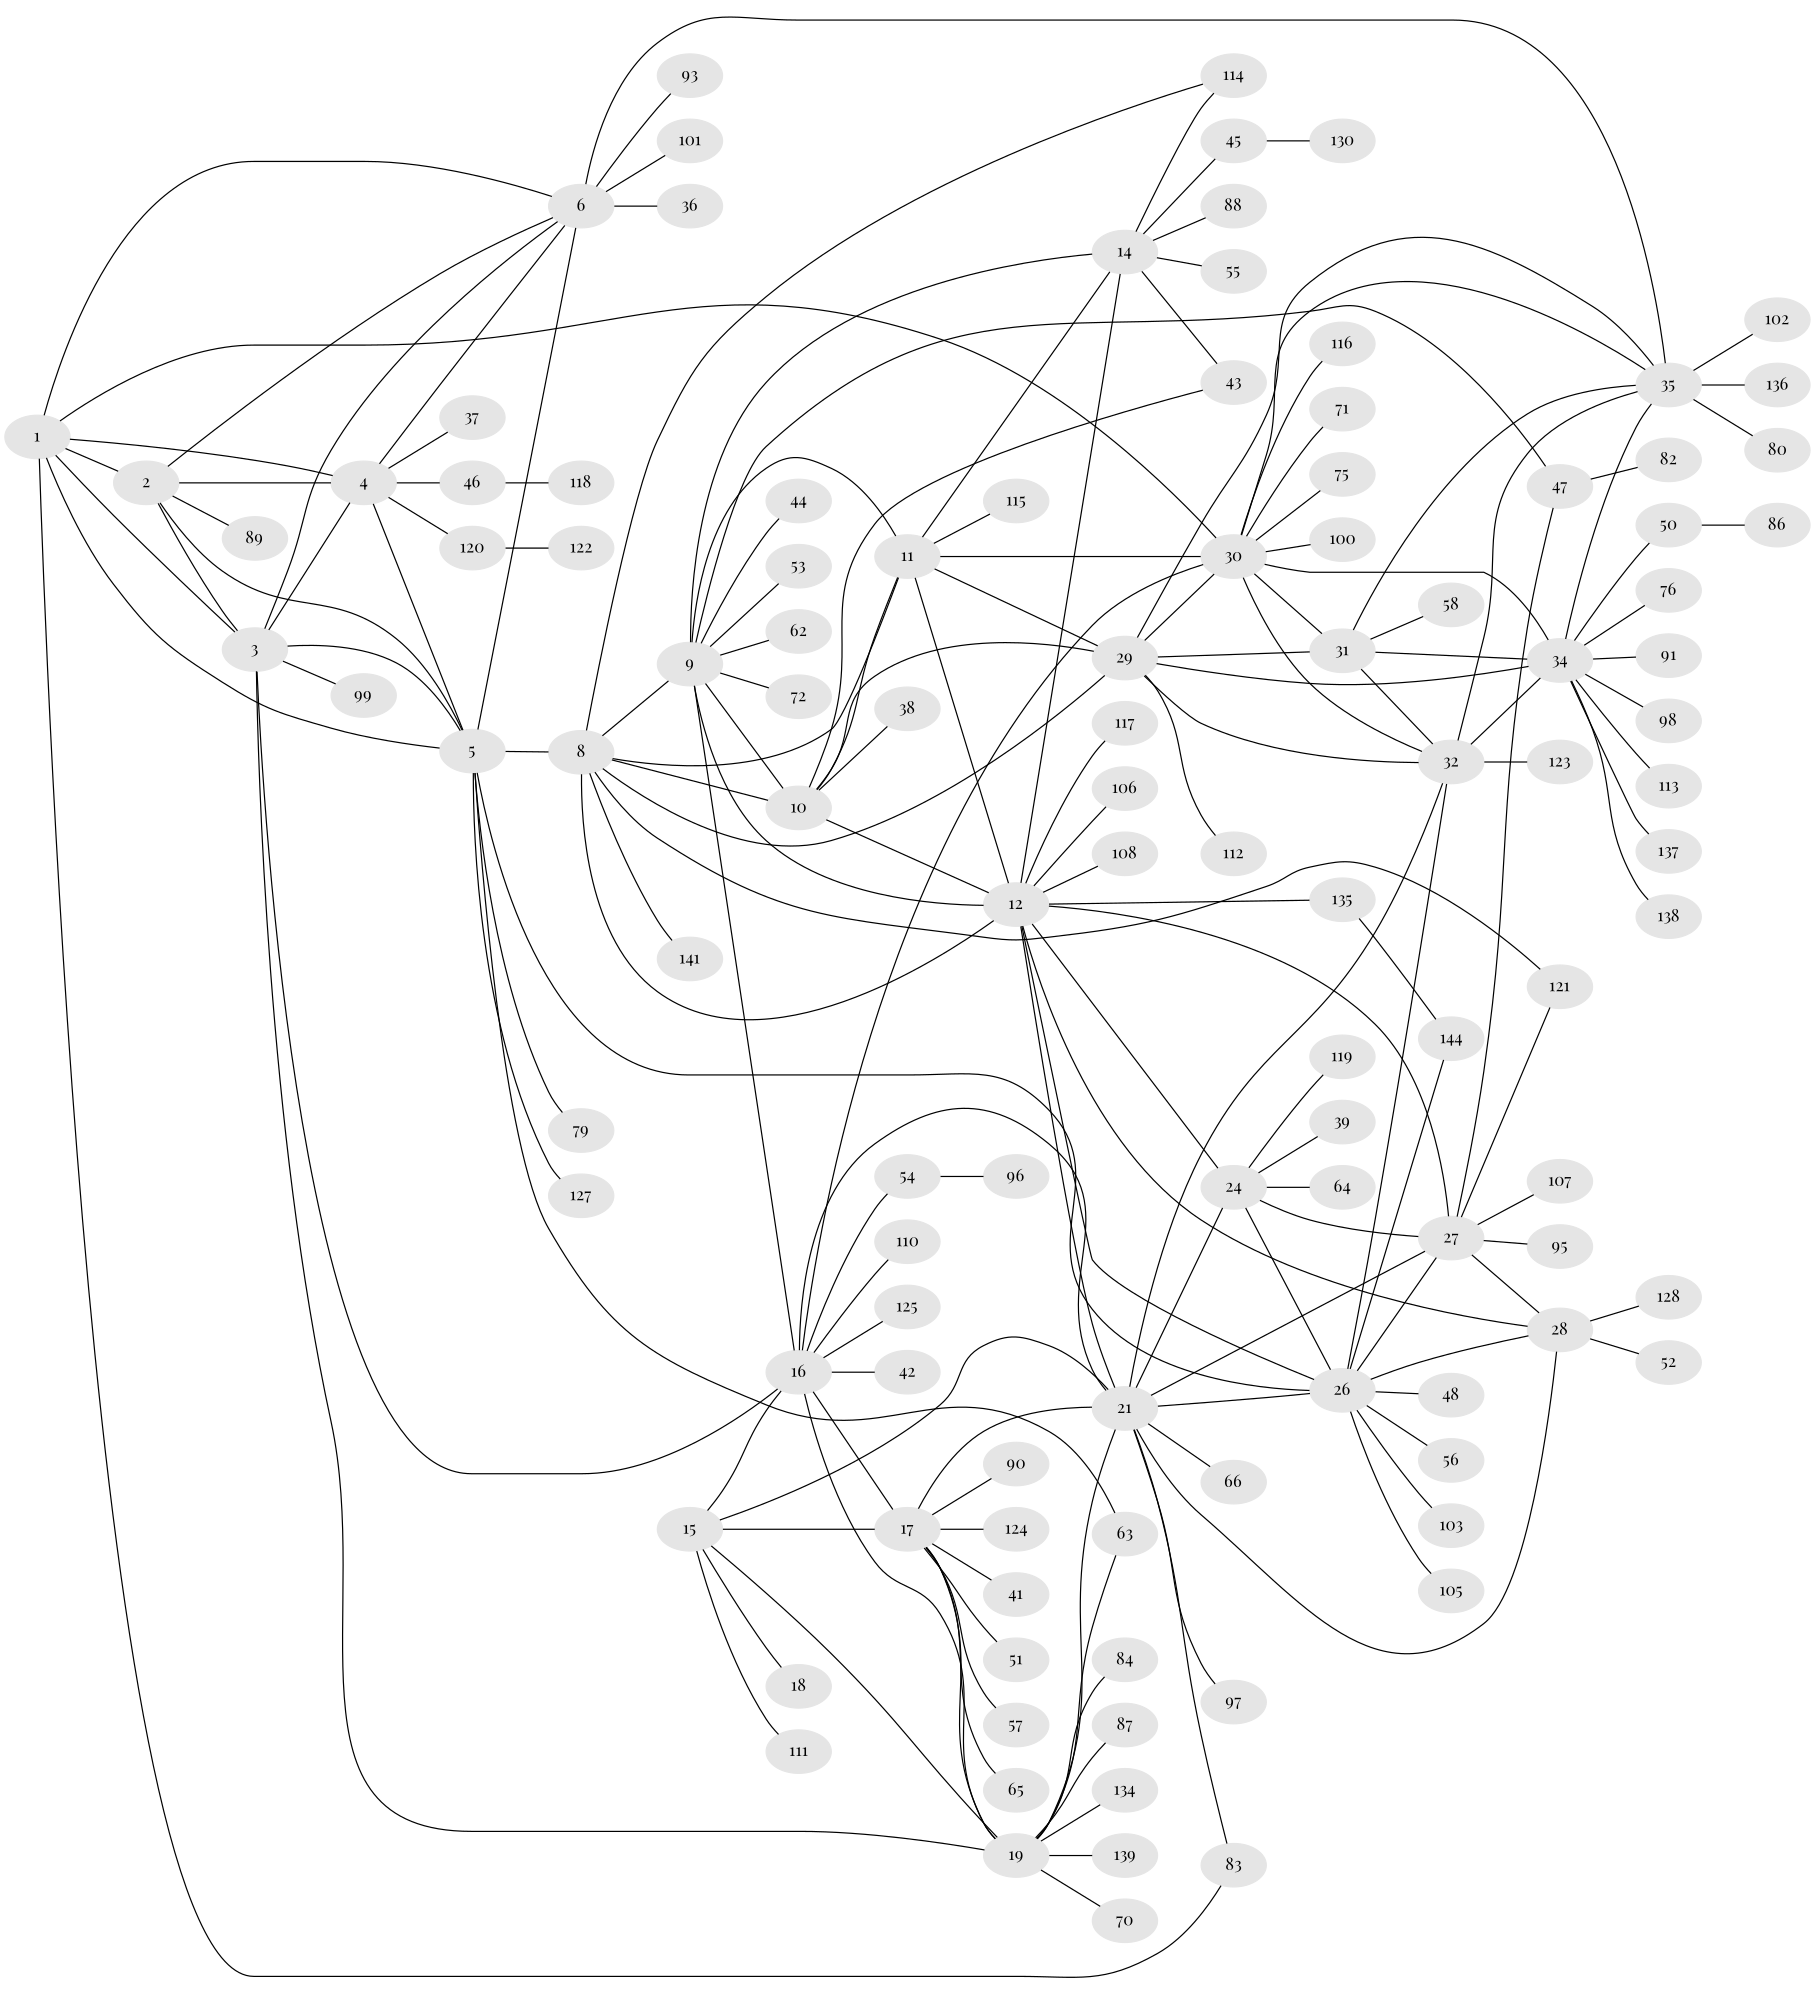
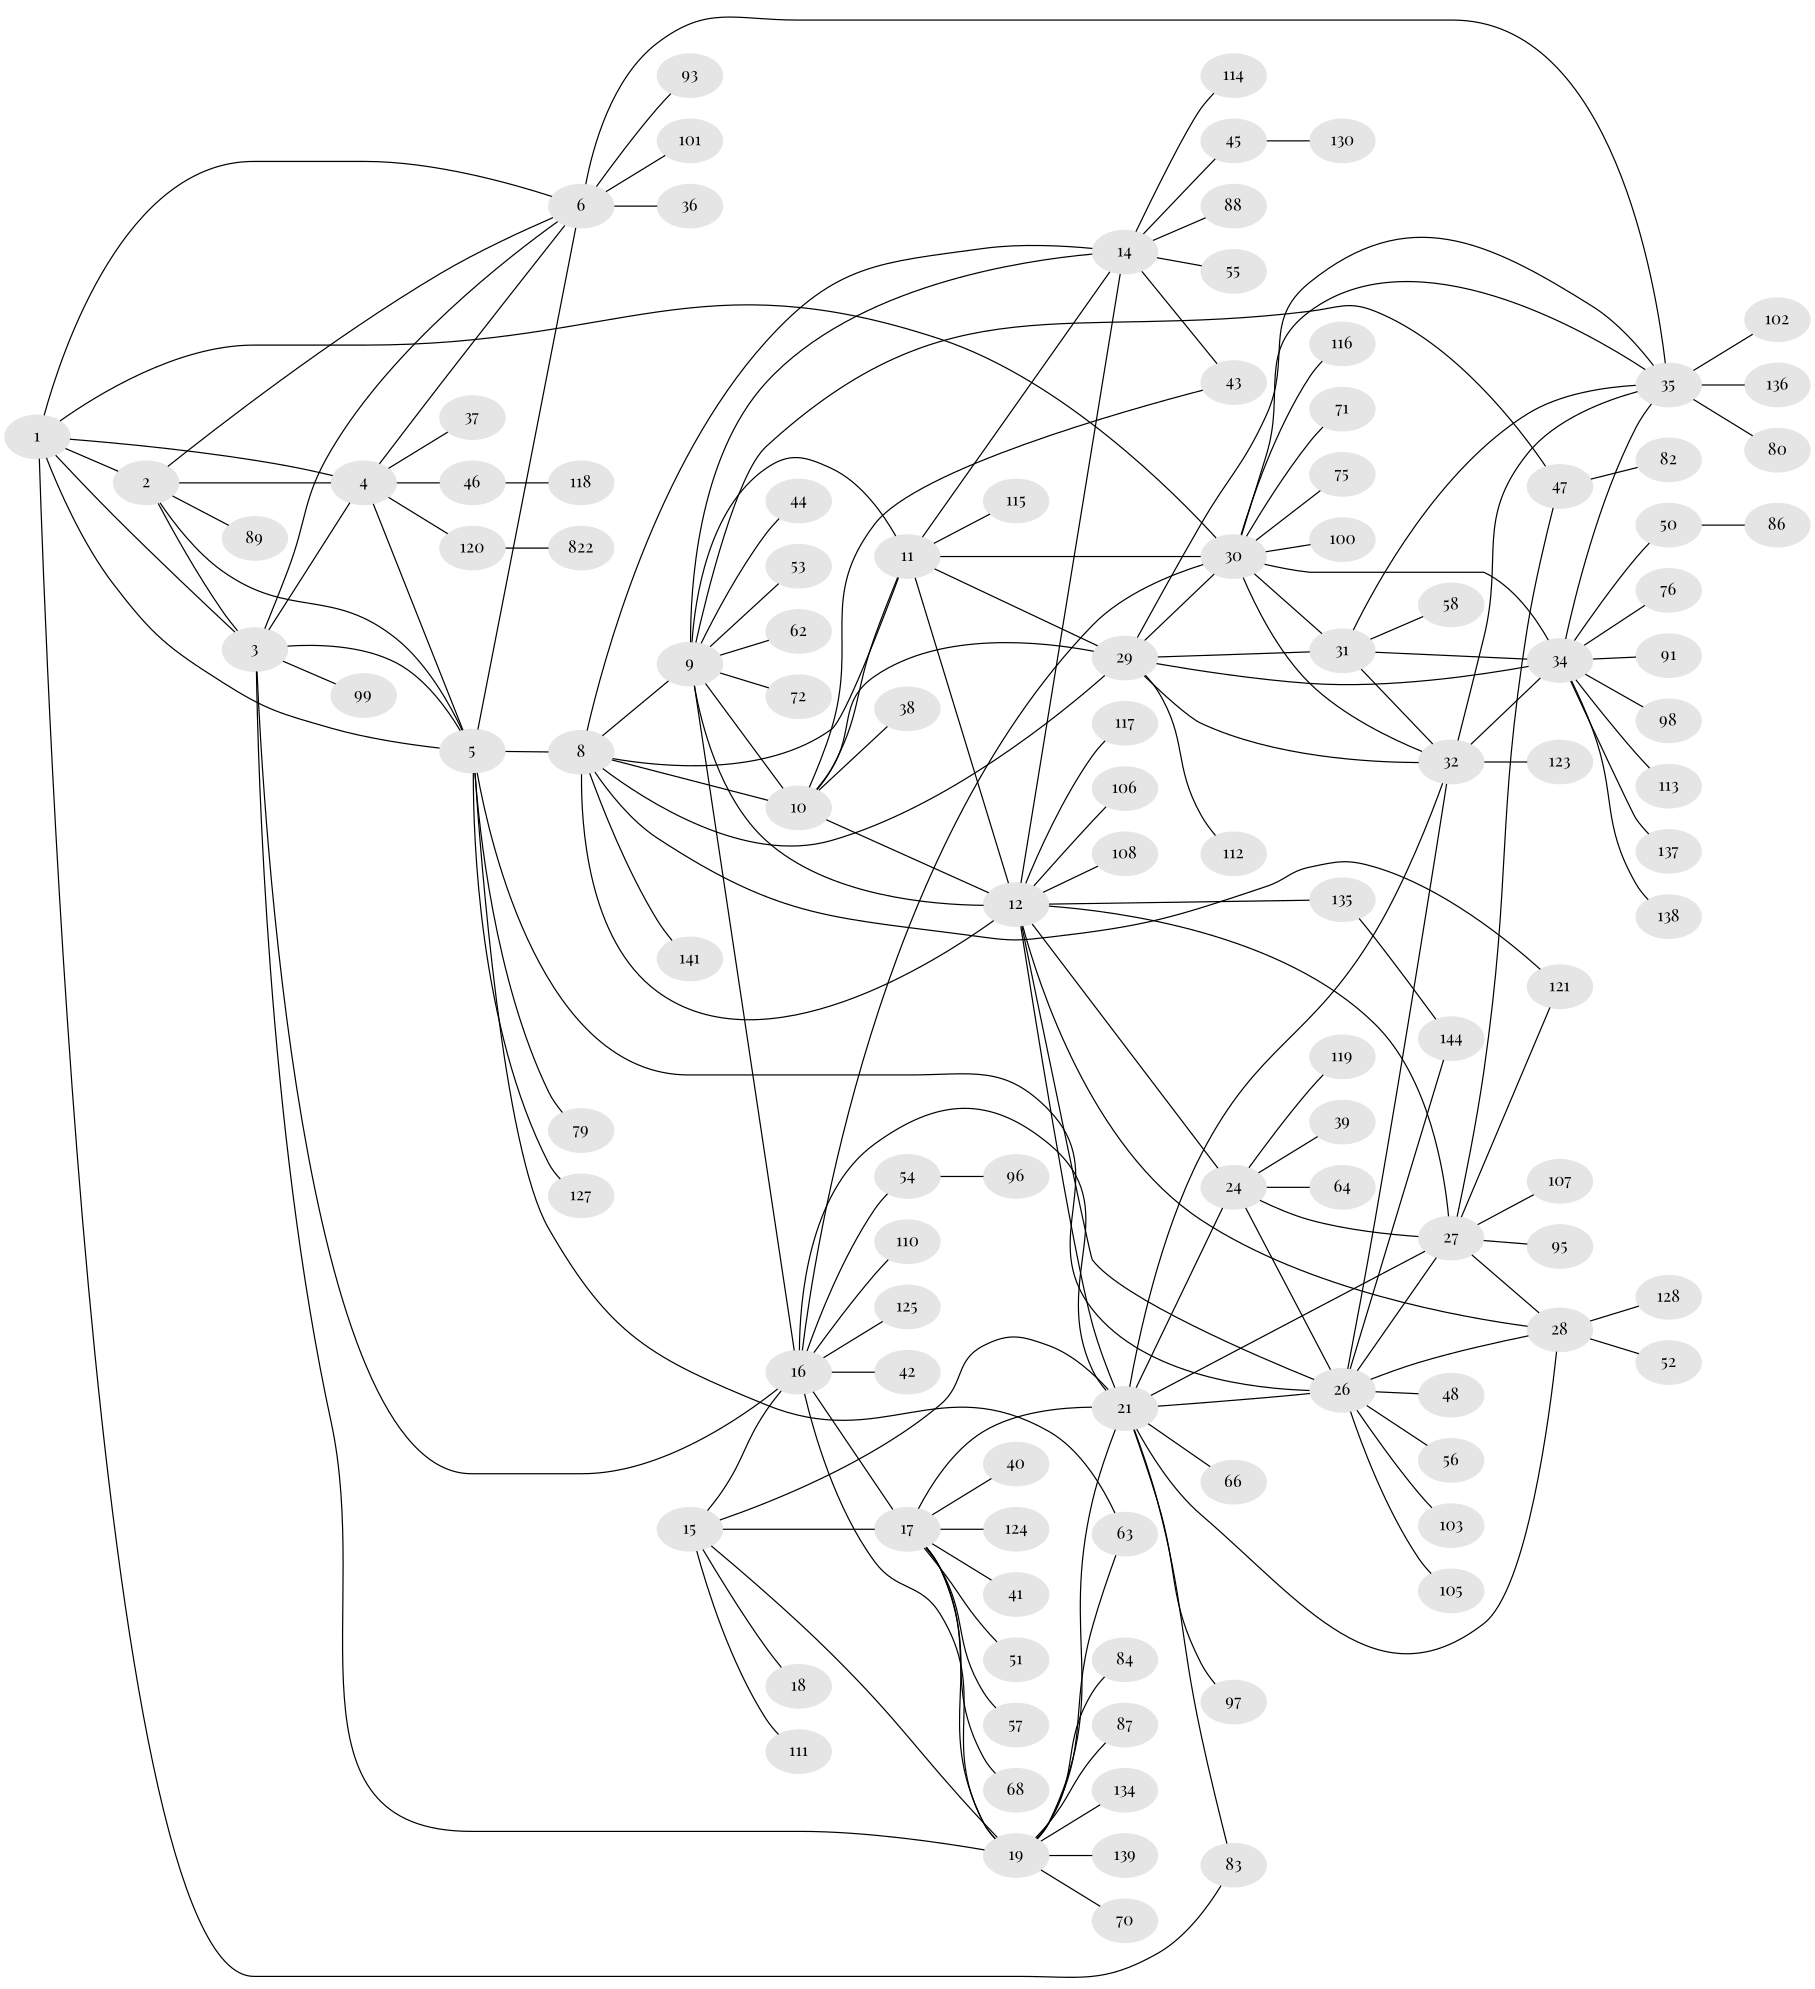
edge "114" -- "8": now "14" -- "8"
node "122": label "122" -> "822"
node "90": label "90" -> "40"
node "65": label "65" -> "68"
